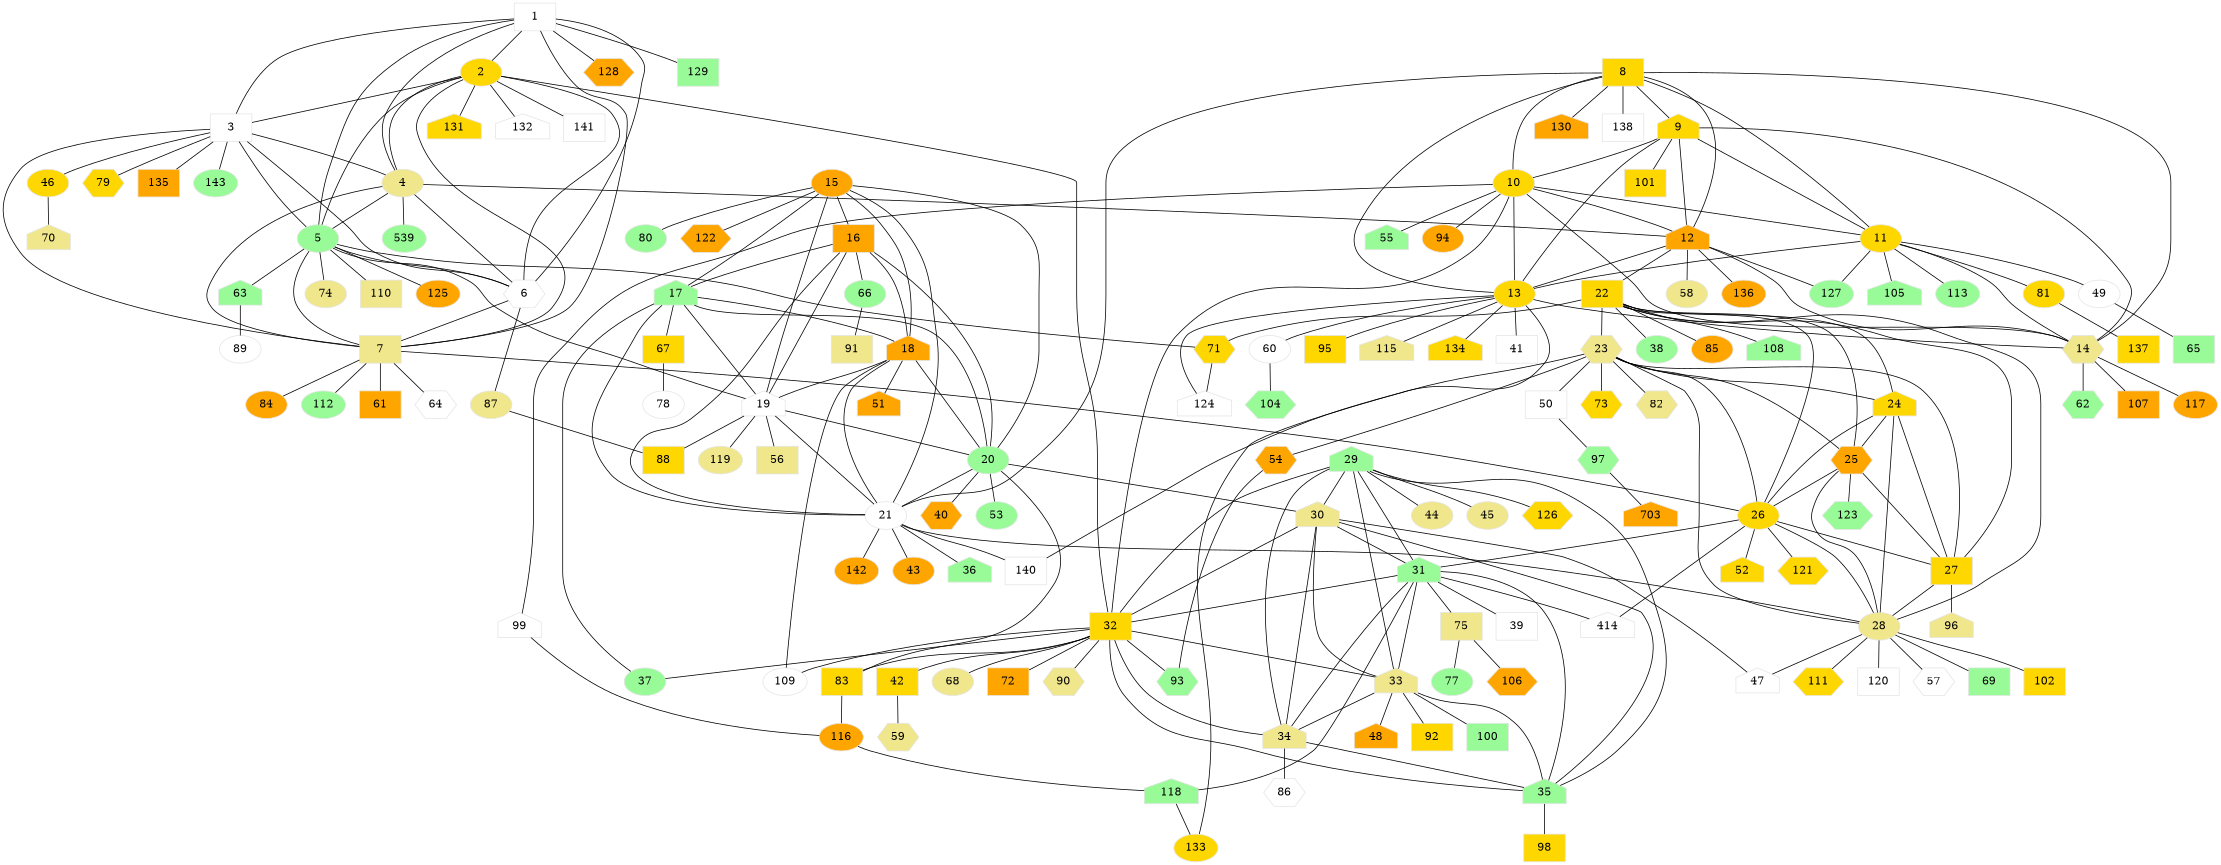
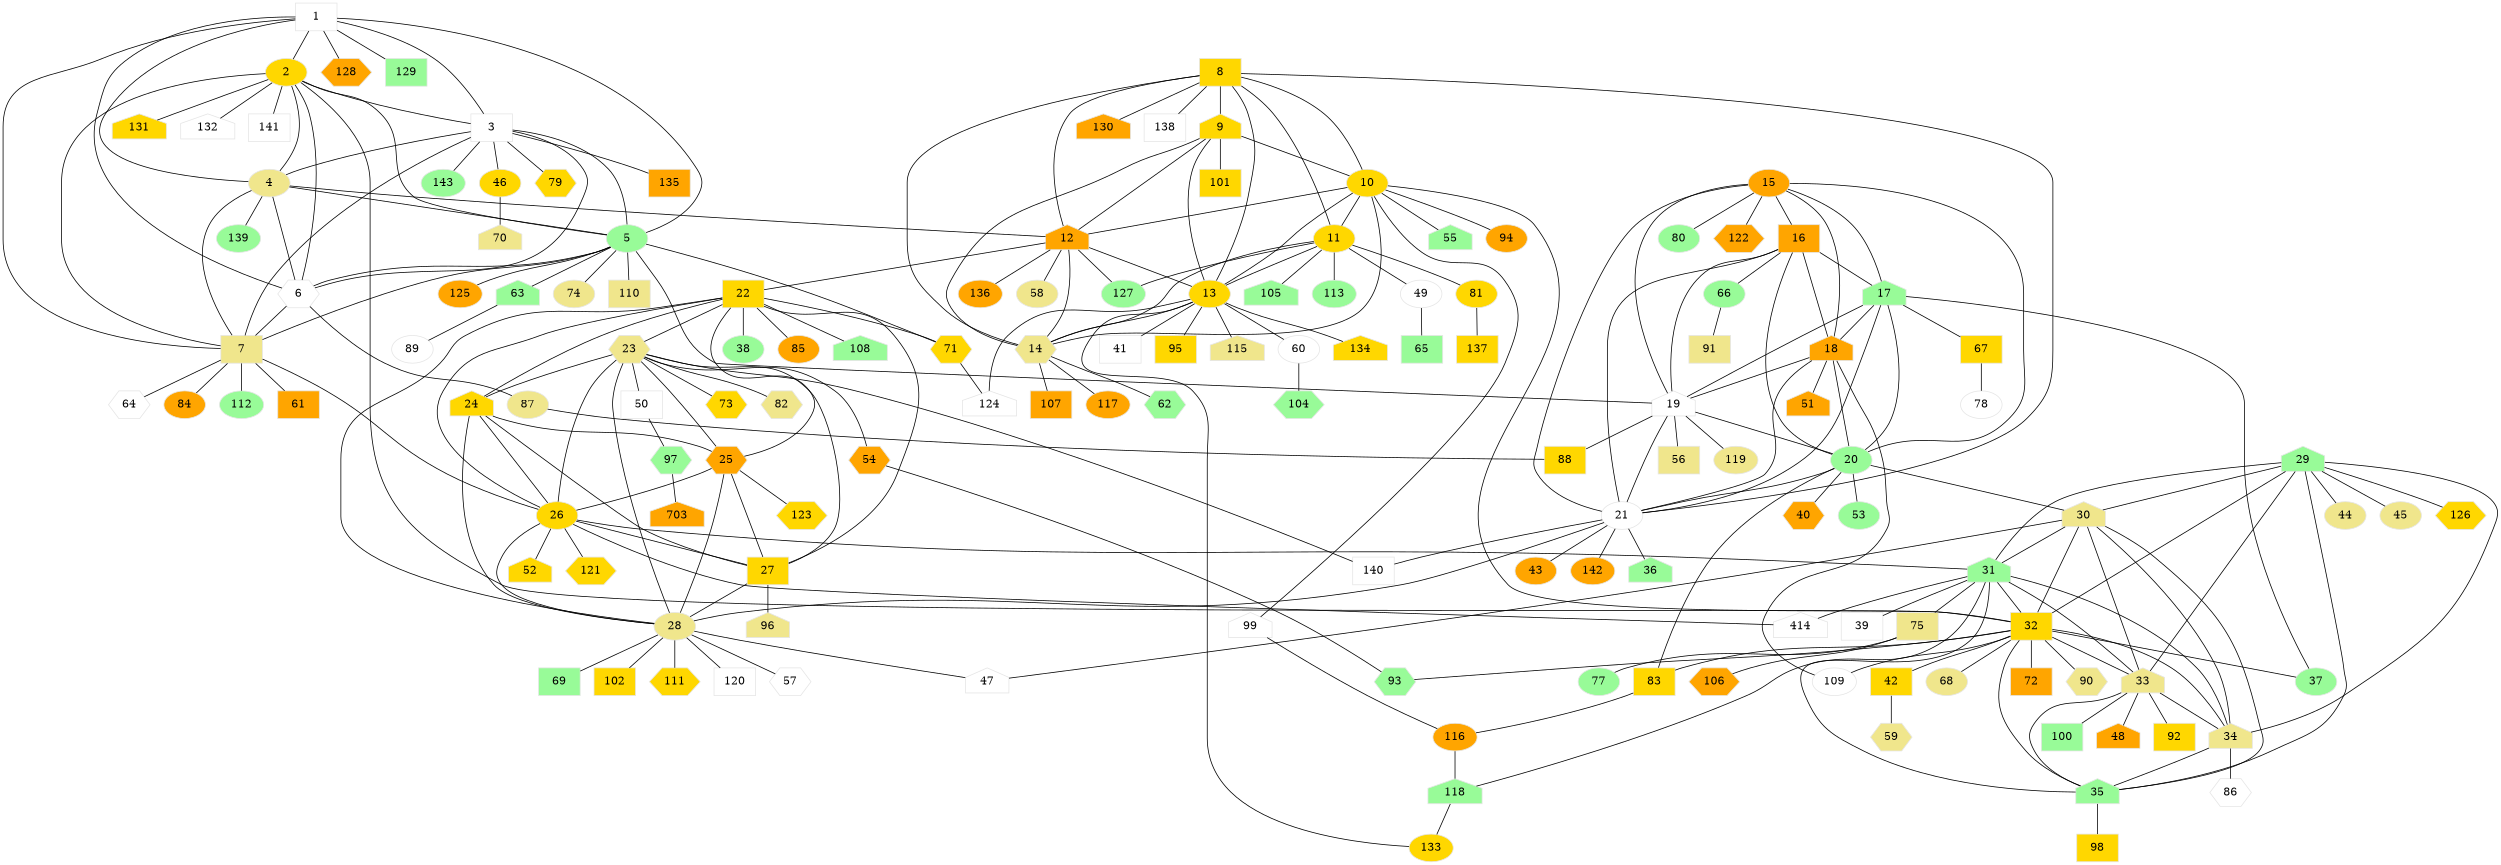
edge "9" -- "11": removed
node "539": label "539" -> "139"
node "123": fillcolor palegreen -> gold
